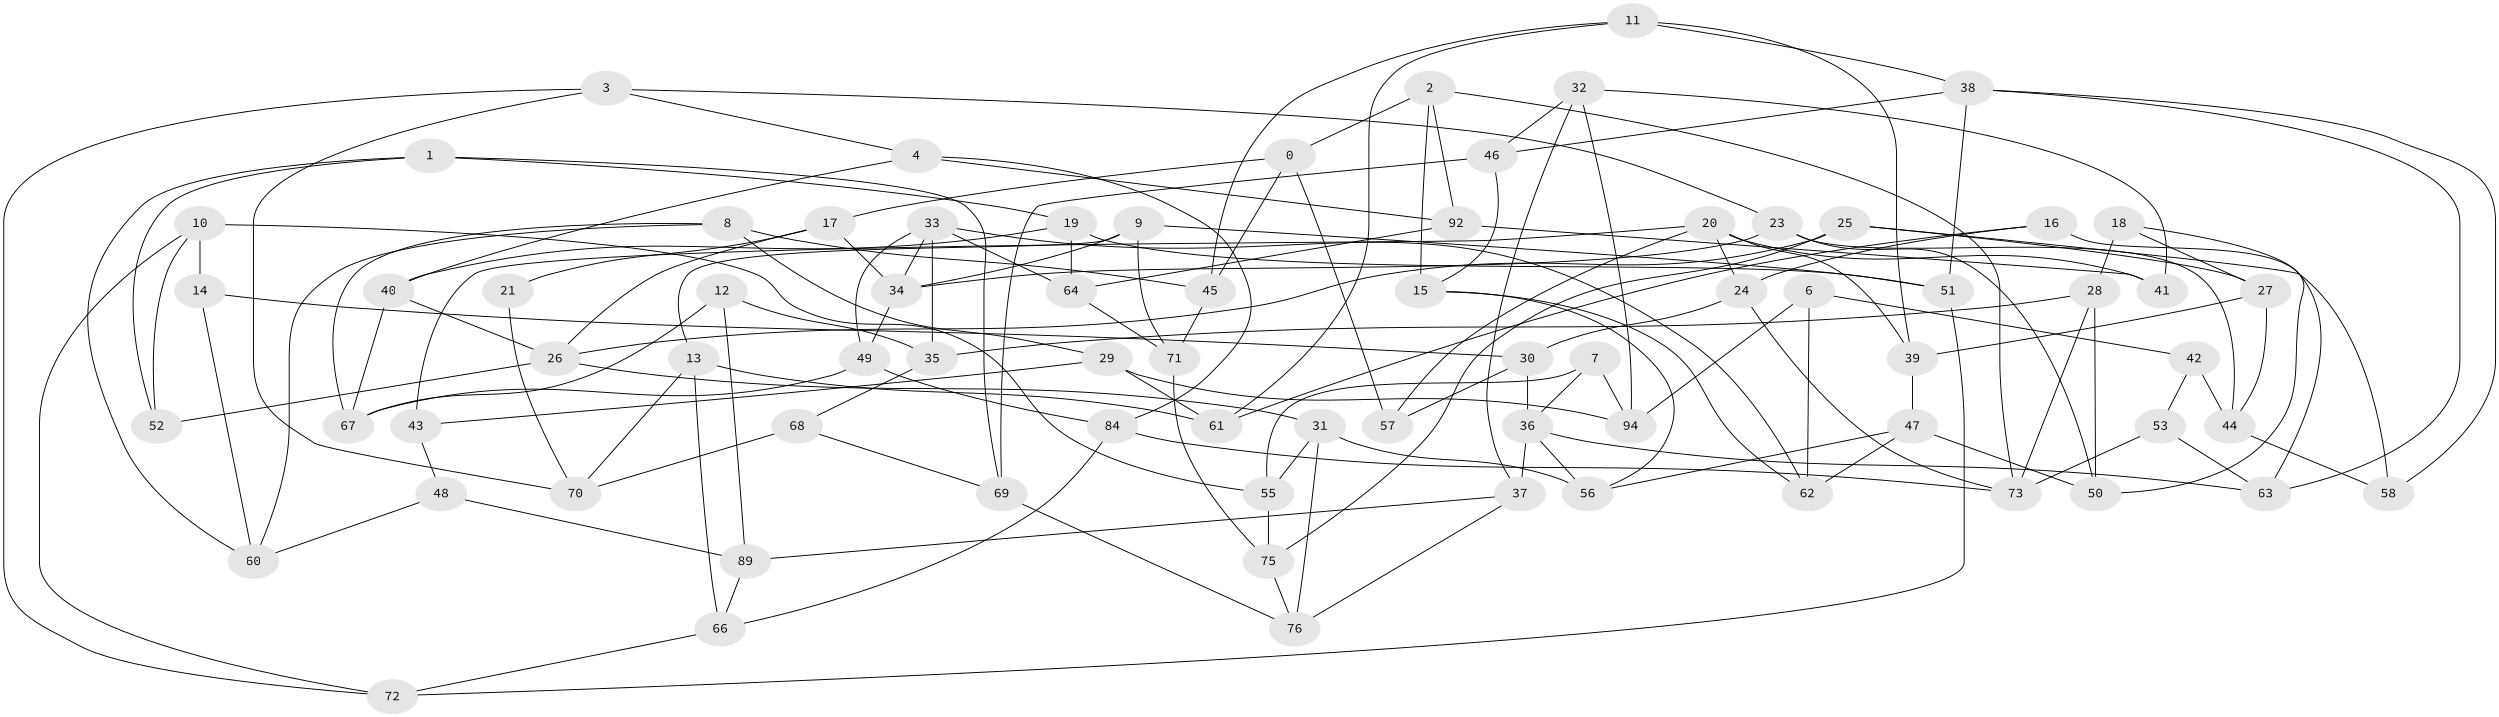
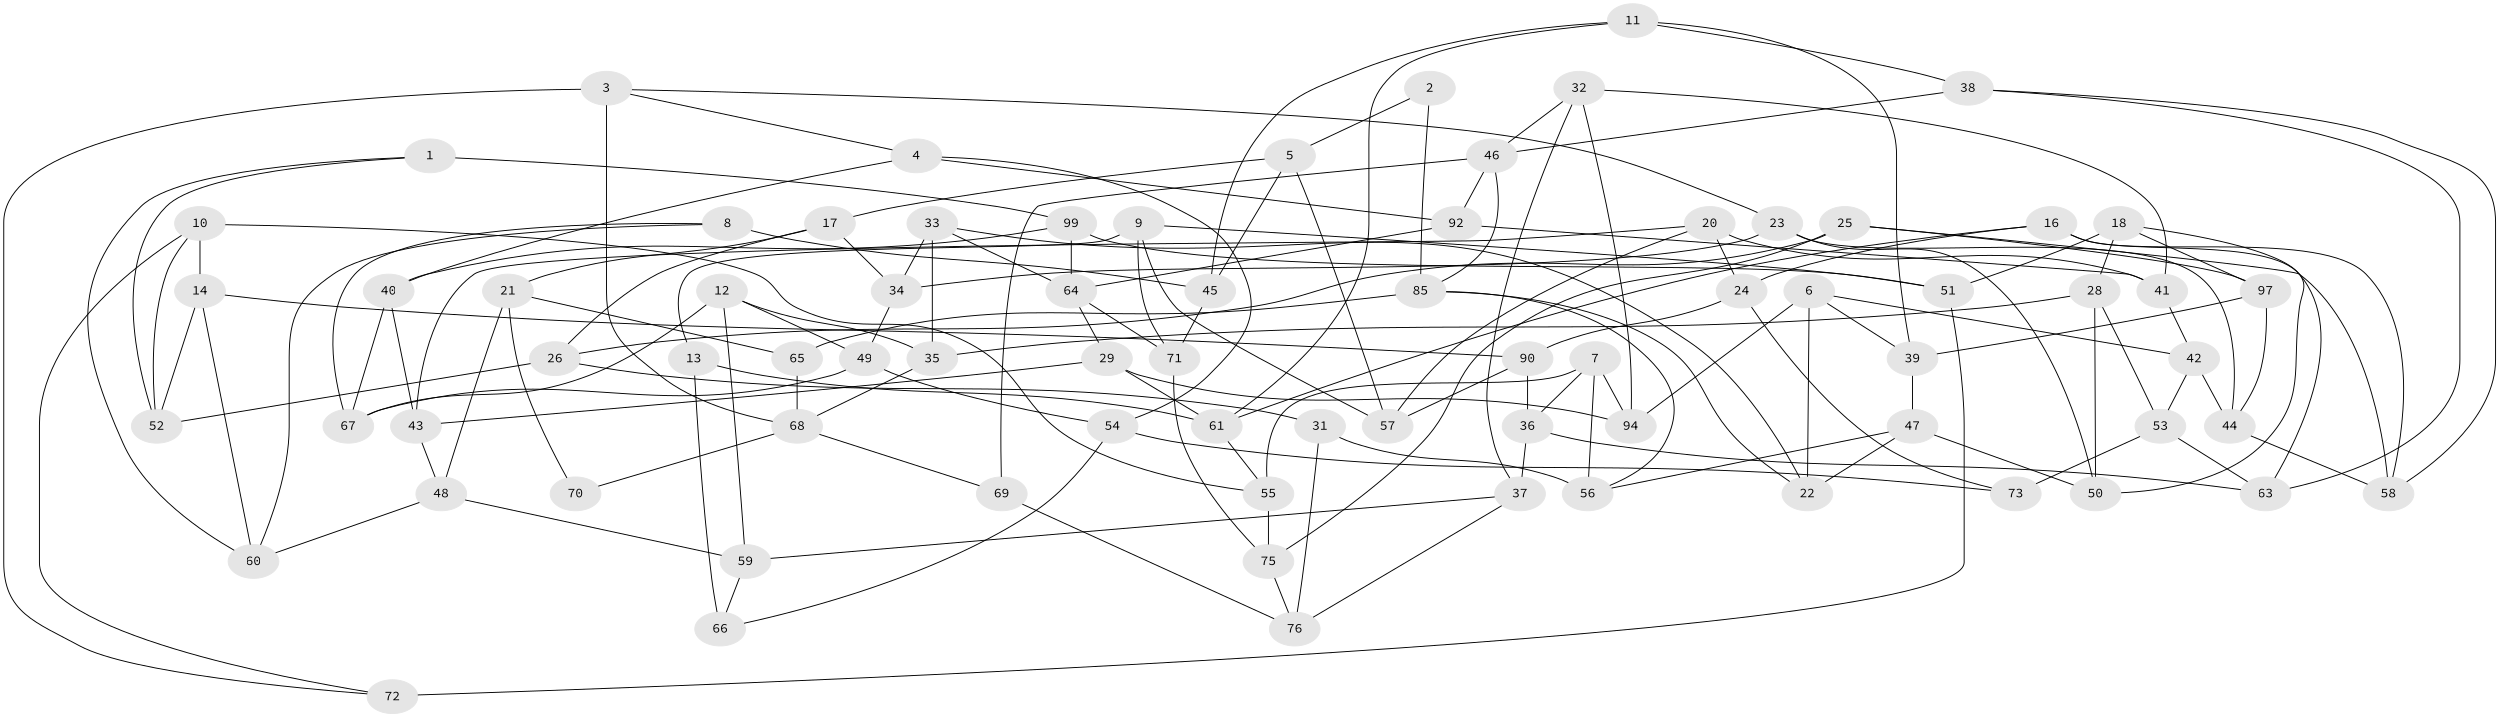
edge "2" -- "92": now "46" -- "92"
node "0": label "0" -> "5"
edge "2" -- "73": removed
edge "1" -- "69": removed
edge "38" -- "51": now "18" -- "51"
node "19": label "19" -> "99"
edge "16" -- "58": added
edge "9" -- "34": now "9" -- "57"
edge "20" -- "39": now "6" -- "39"
edge "33" -- "49": now "12" -- "49"
edge "3" -- "70": now "3" -- "68"
node "15": label "15" -> "85"
node "27": label "27" -> "97"
edge "8" -- "29": now "64" -- "29"
edge "40" -- "26": now "40" -- "43"
edge "41" -- "42": added
edge "14" -- "52": added
node "65": added
node "30": label "30" -> "90"
edge "21" -- "48": added
edge "28" -- "73": now "28" -- "53"
edge "13" -- "70": removed
node "84": label "84" -> "54"
edge "36" -- "56": now "7" -- "56"
edge "31" -- "55": now "61" -- "55"
node "62": label "62" -> "22"
node "89": label "89" -> "59"
edge "66" -- "72": removed
